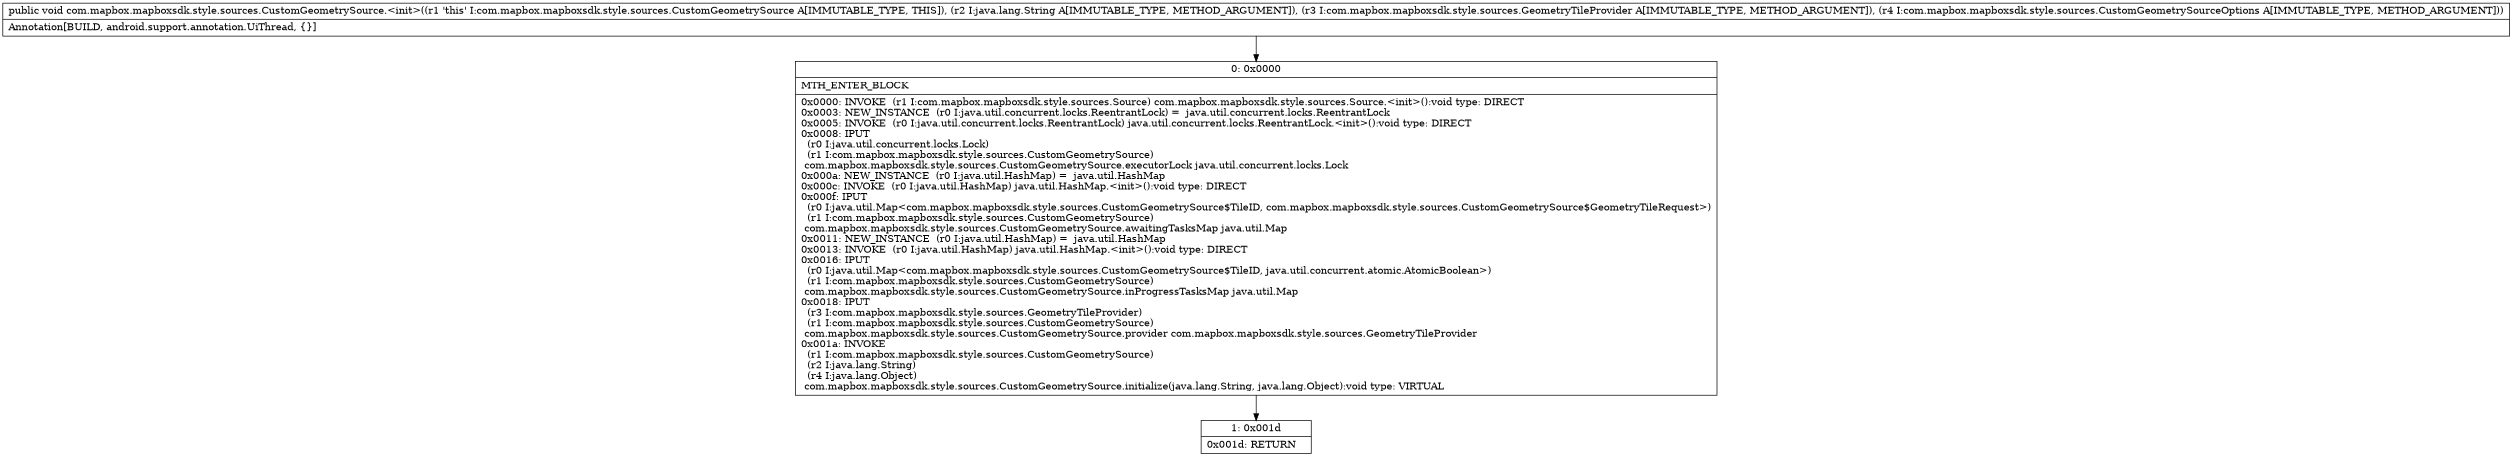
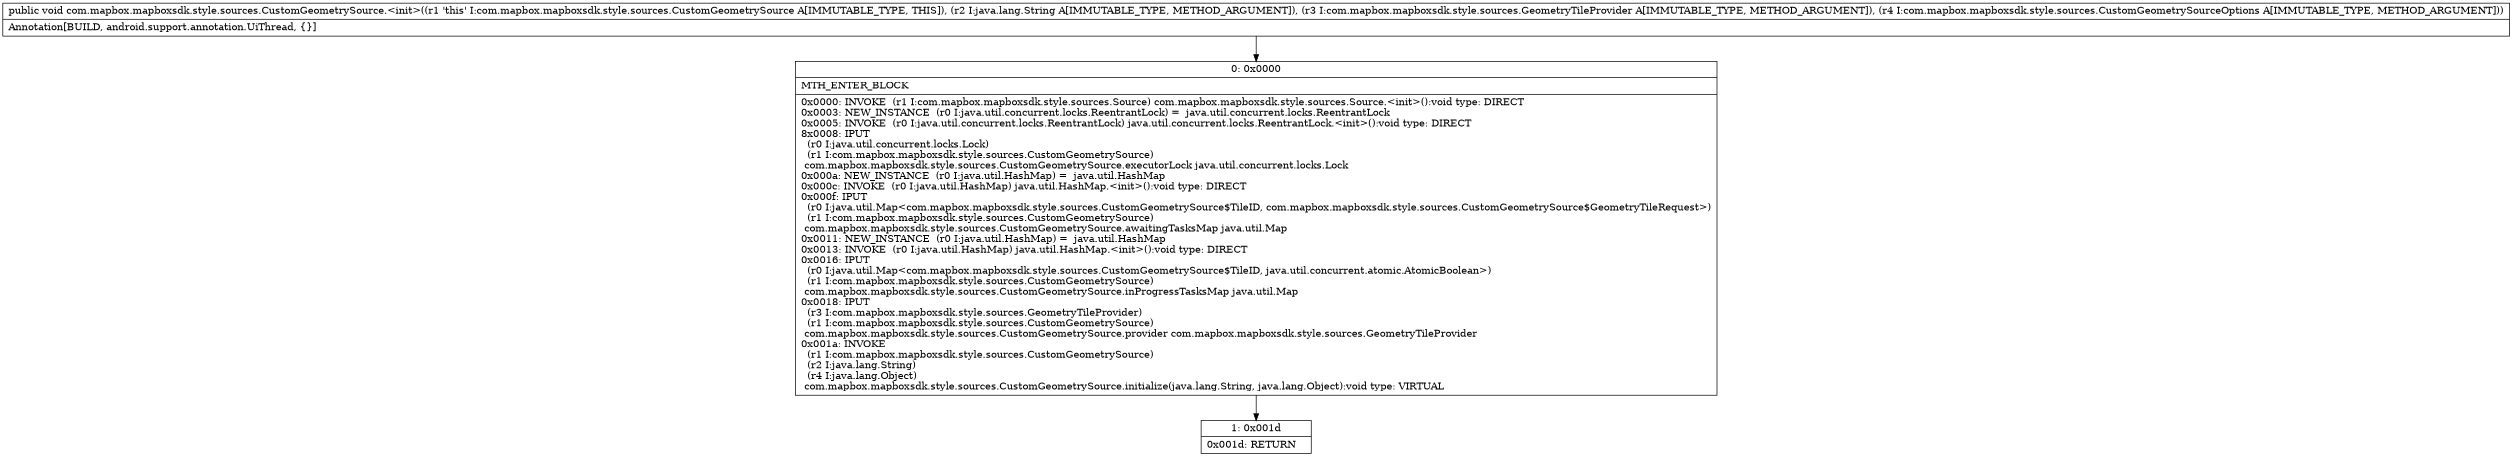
node "0: 0x0000": text "0x0008: IPUT" -> "8x0008: IPUT"
